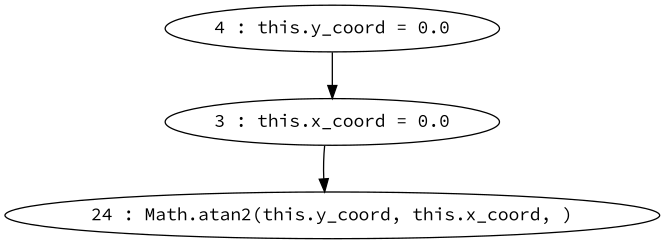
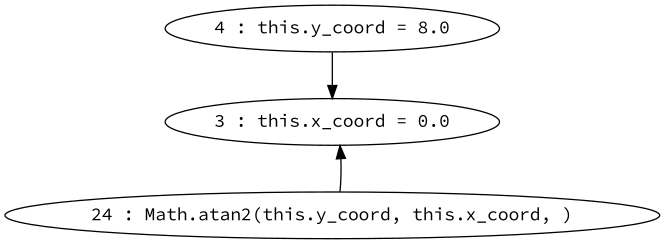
node "4 : this.y_coord = 0.0": label "4 : this.y_coord = 0.0" -> "4 : this.y_coord = 8.0"
edge "3 : this.x_coord = 0.0" -> "24 : Math.atan2(this.y_coord, this.x_coord, )": reversed
